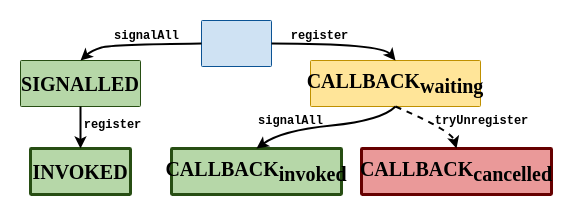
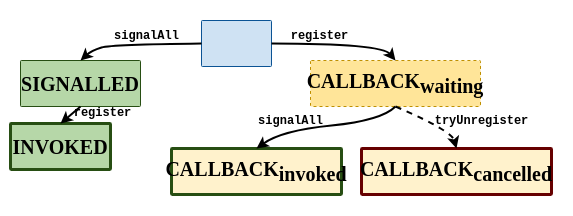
node "CALLBACKwaiting": style solid -> dashed
node "INVOKED": moved (81, 172) -> (61, 147)
node "CALLBACKinvoked": fillcolor #b6d7a8 -> #fff2cc
node "CALLBACKcancelled": fillcolor #ea9999 -> #fff2cc
